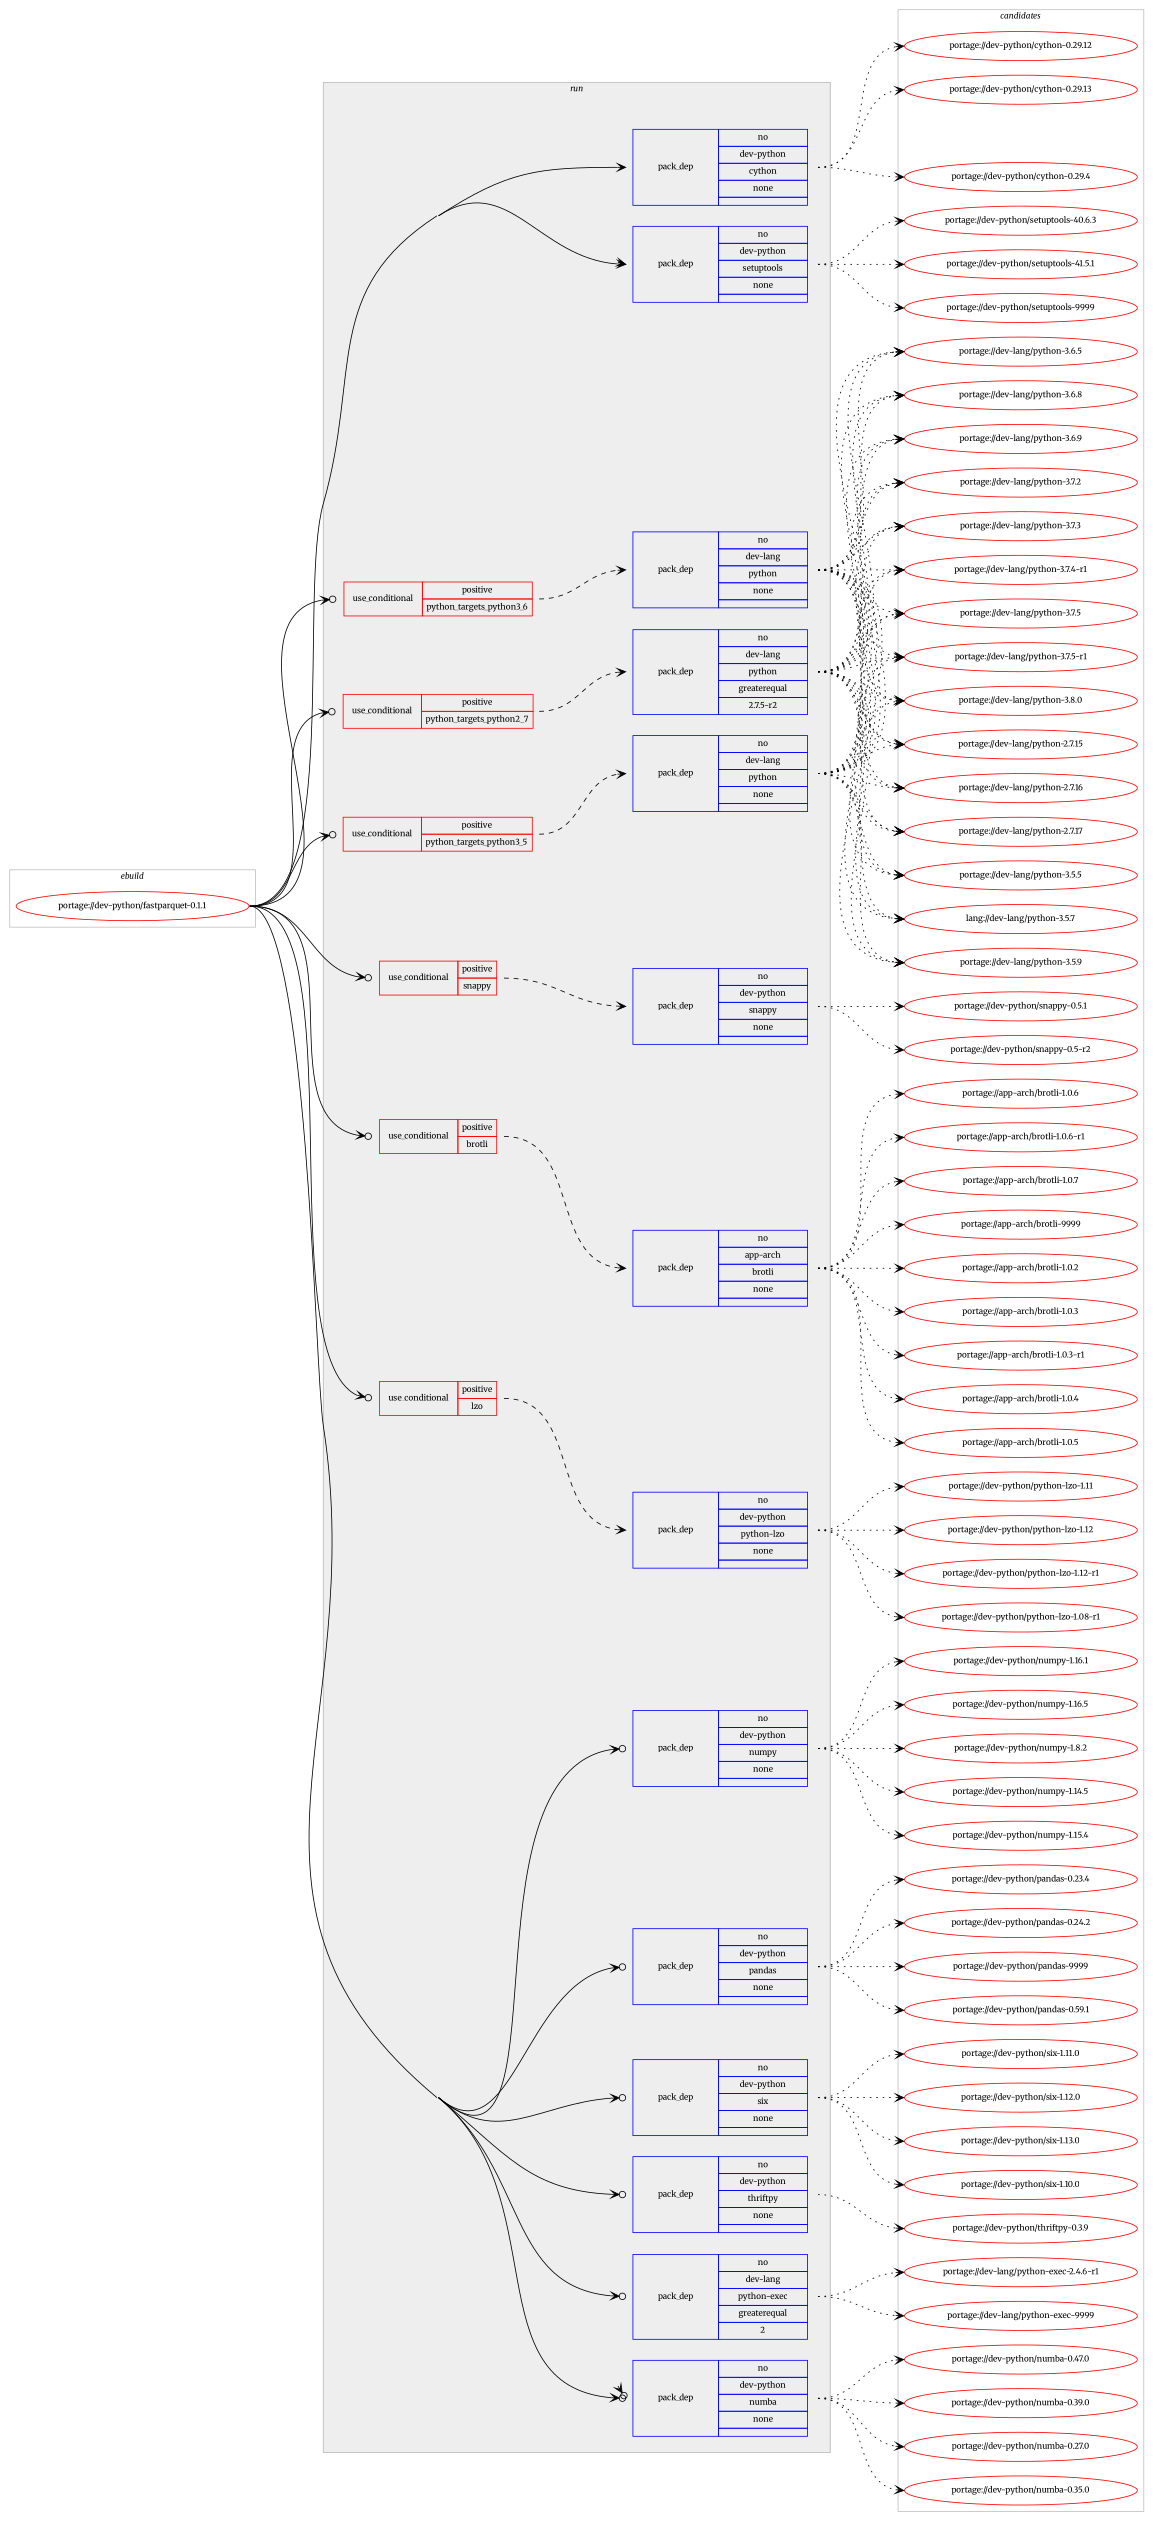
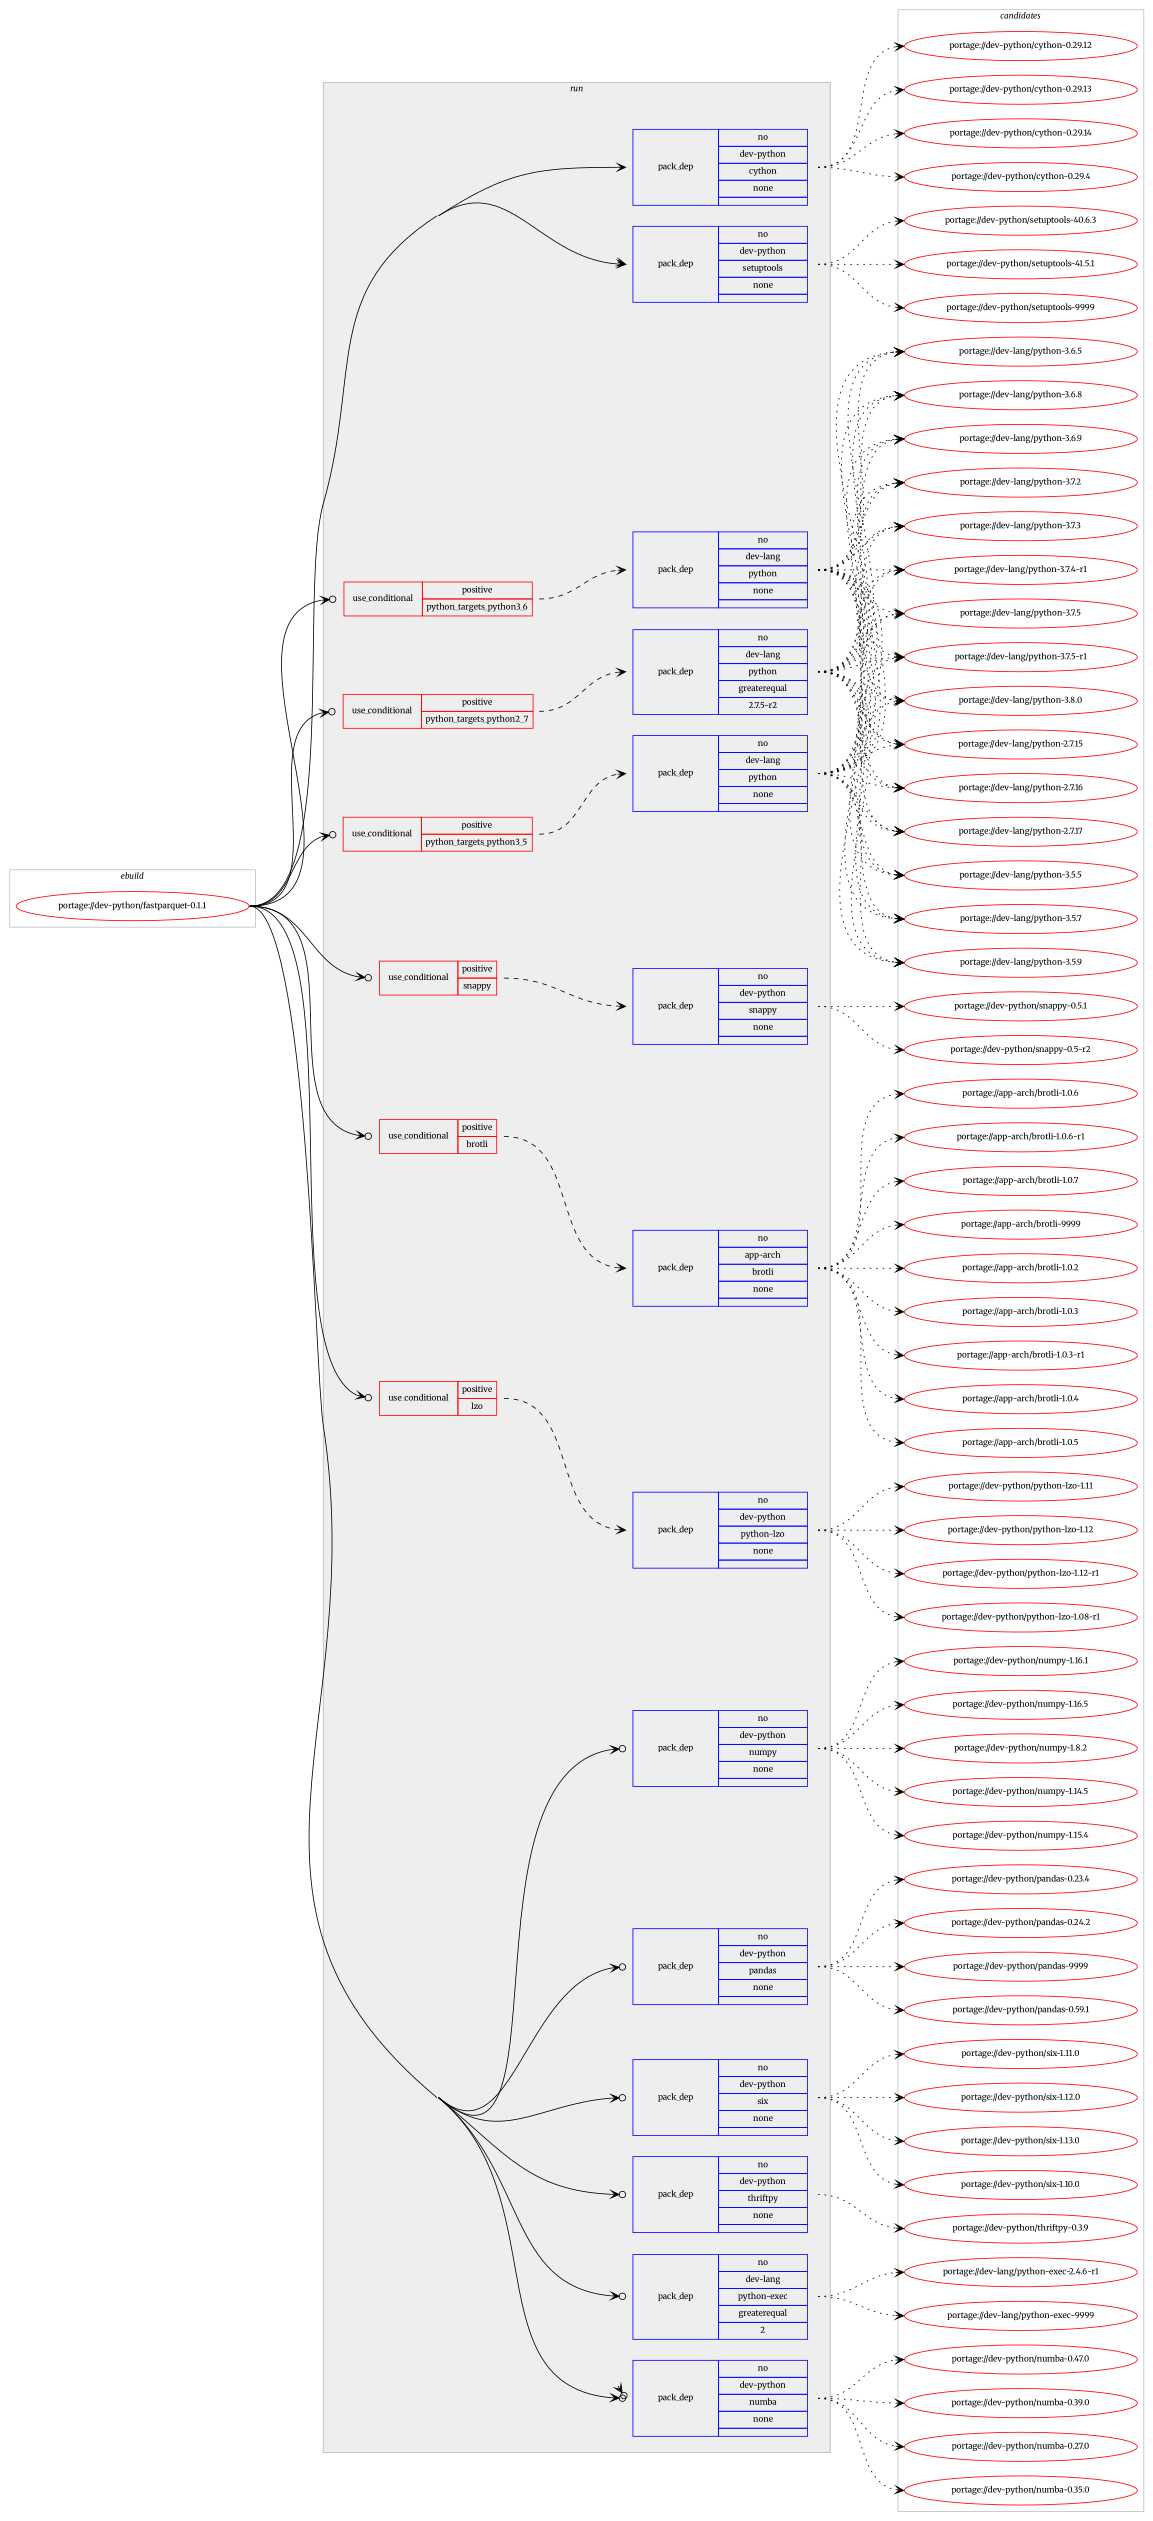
node "portage://dev-python/cython-0.29.14": added
node "lang://dev-lang/python-3.5.7": label "lang://dev-lang/python-3.5.7" -> "portage://dev-lang/python-3.5.7"
